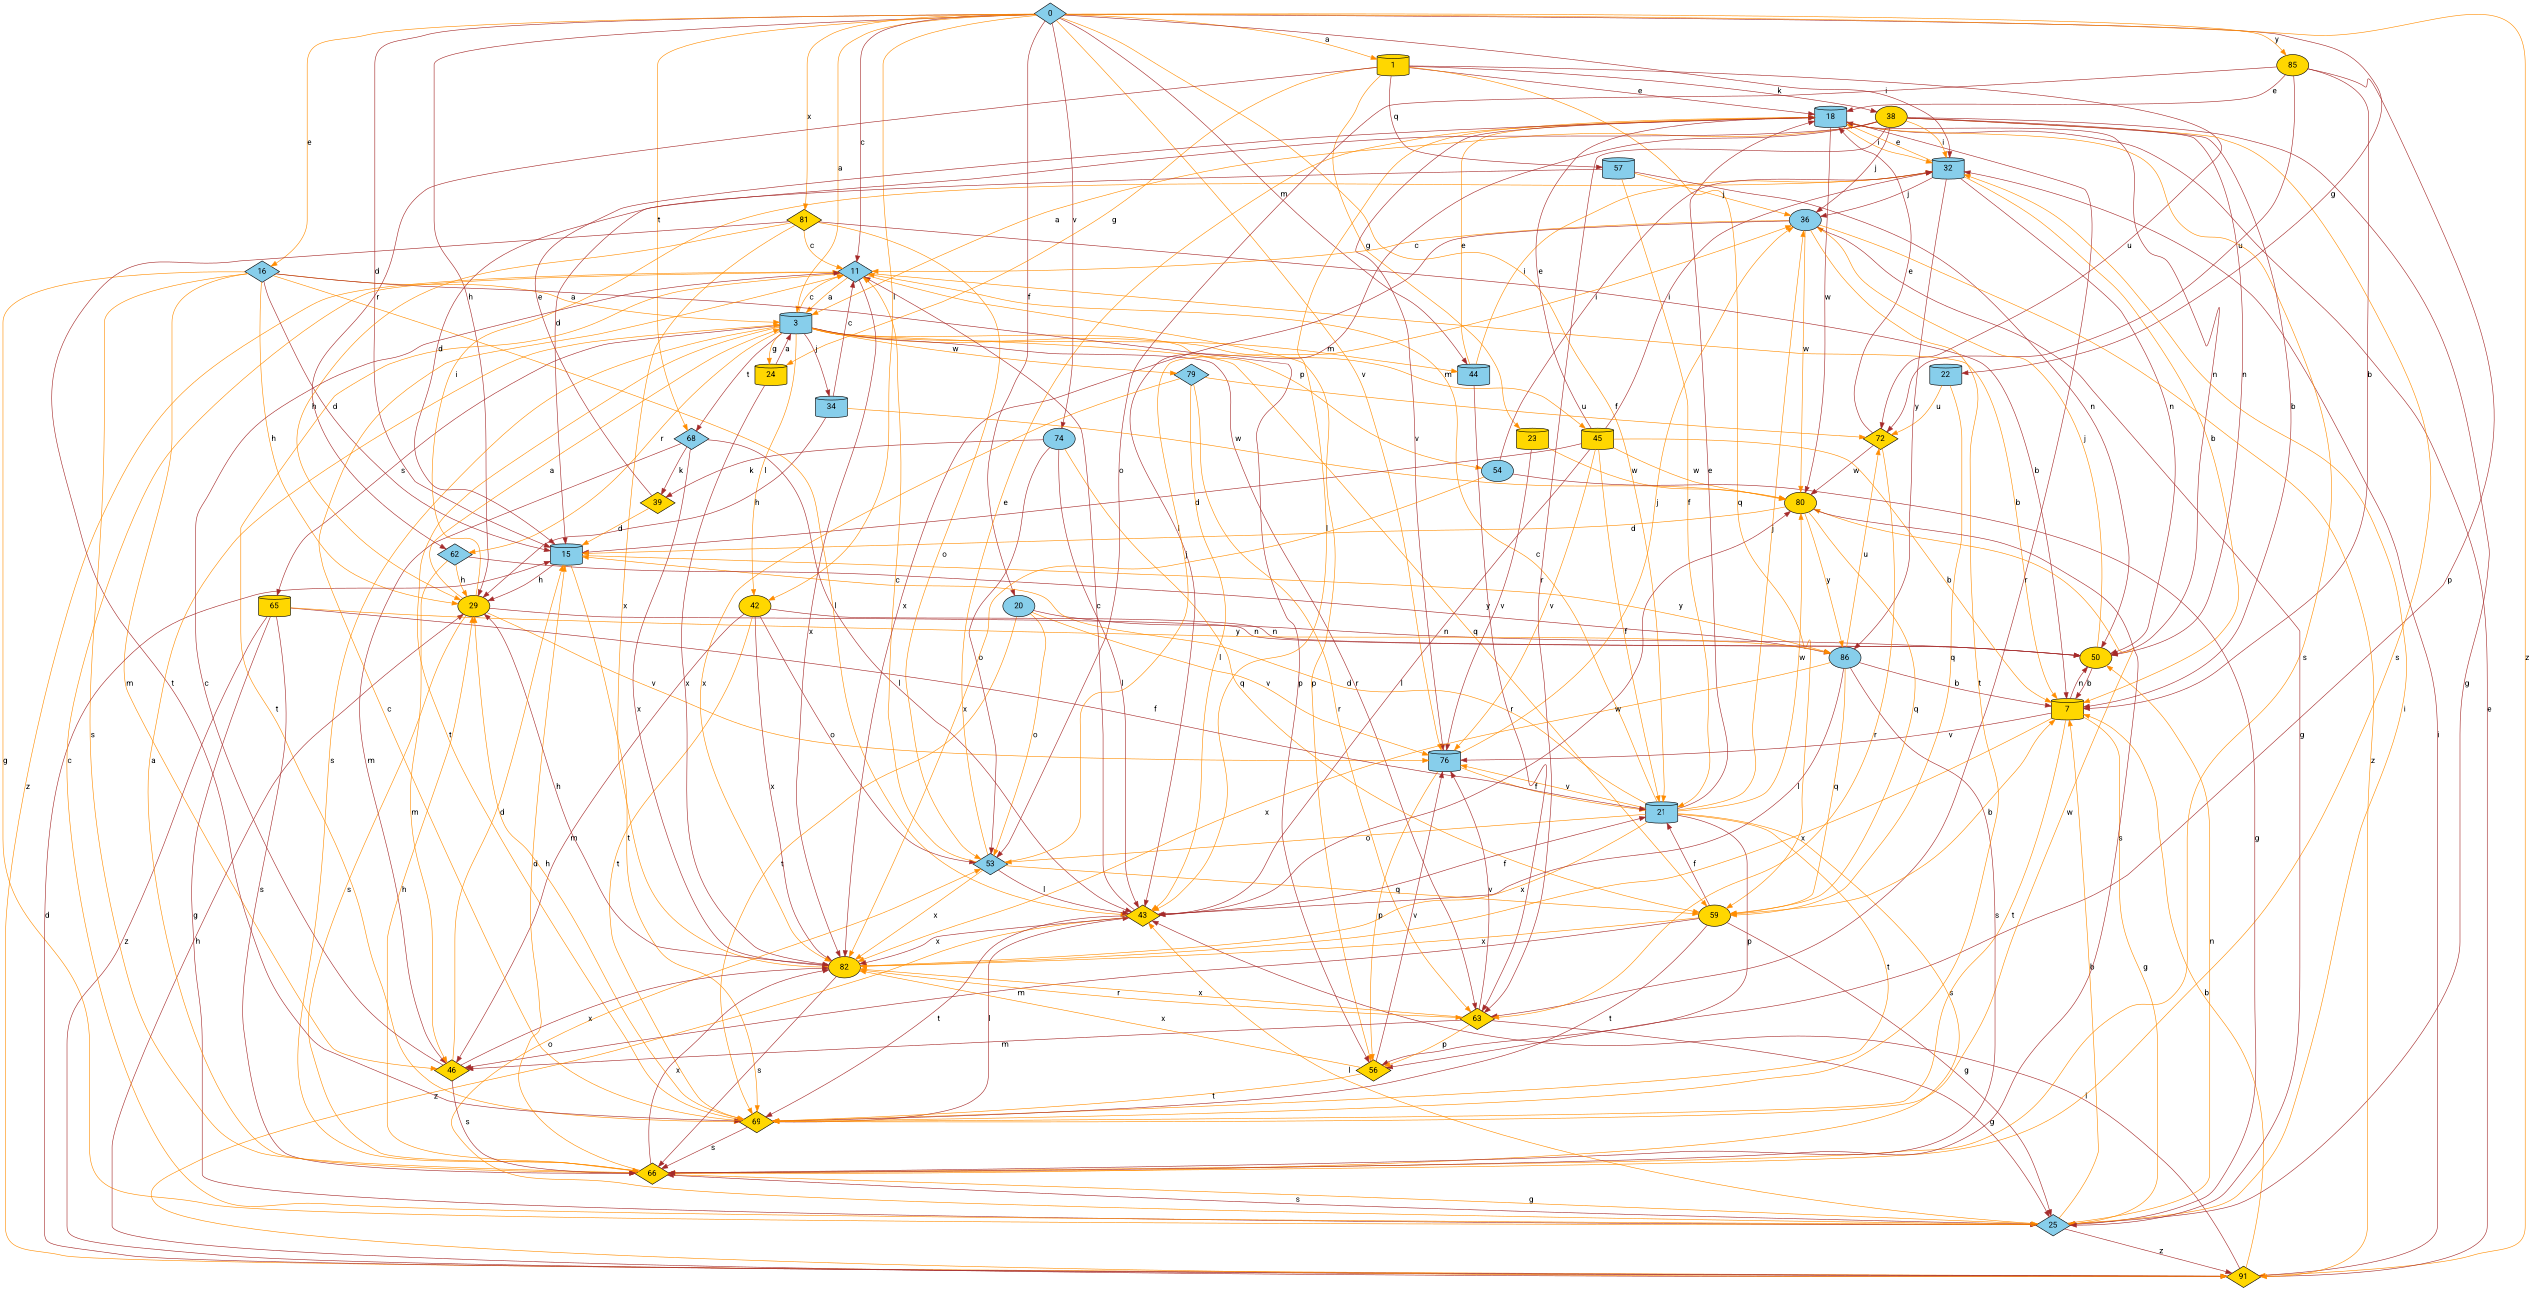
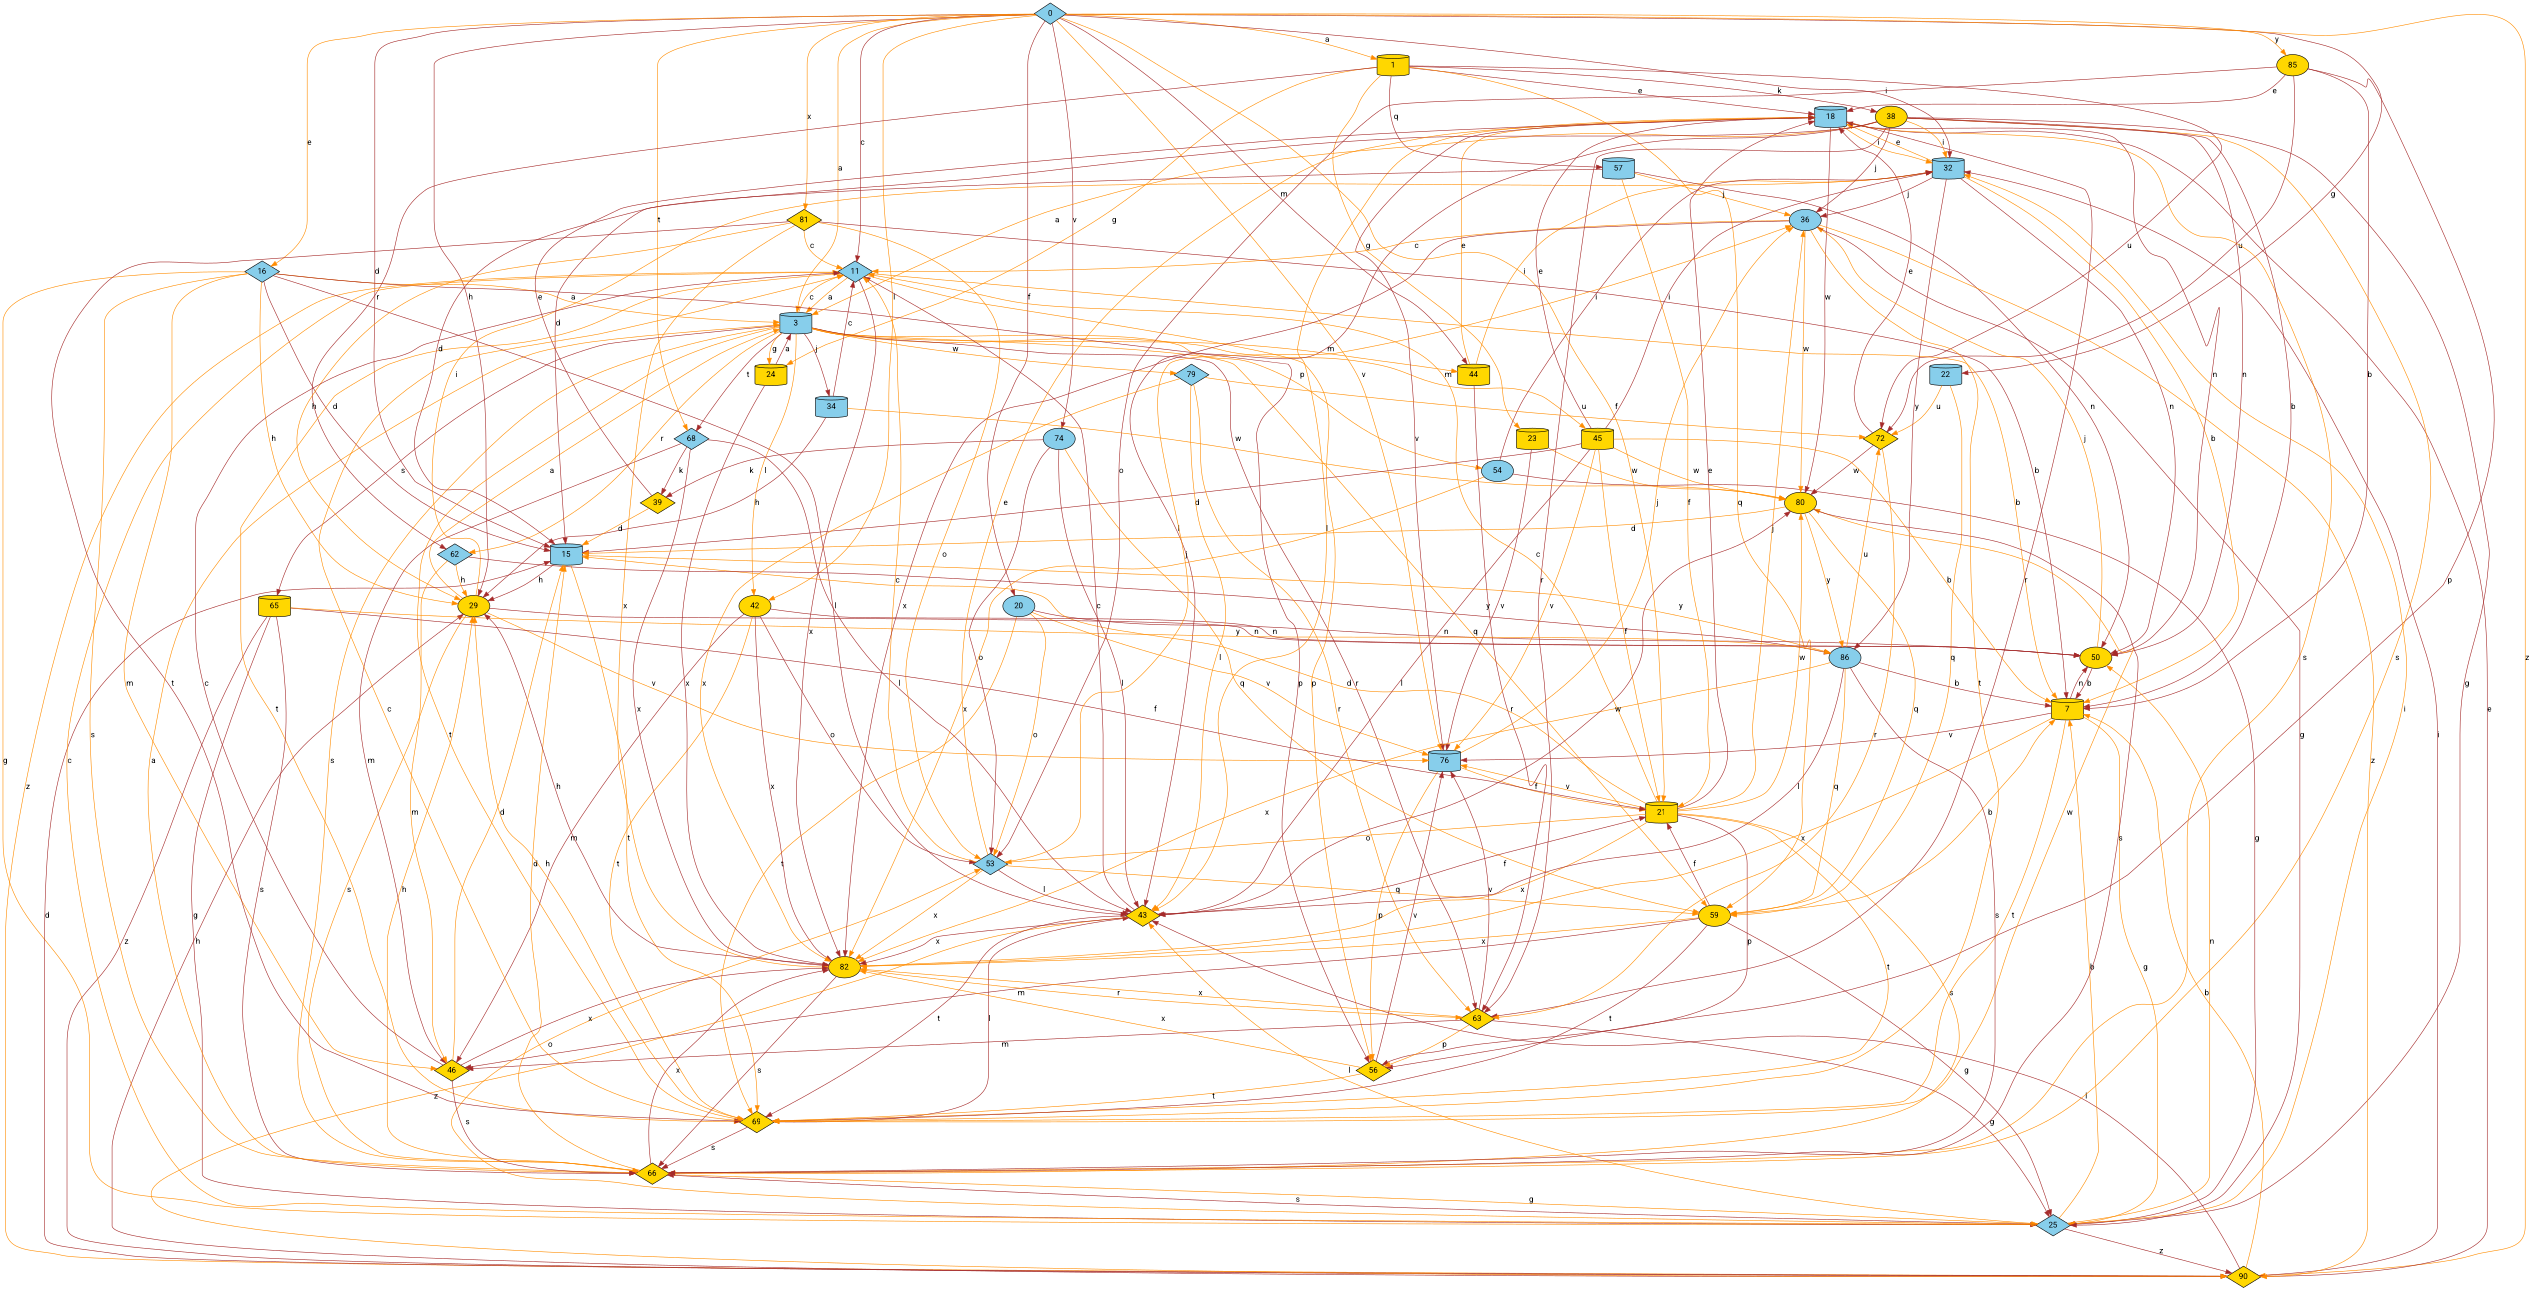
node "44": fillcolor skyblue -> gold
edge "16" -> "43": color darkorange -> brown
node "21": fillcolor skyblue -> gold
node "91": label "91" -> "90"
